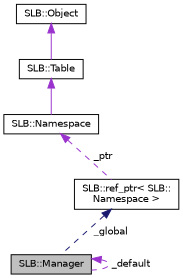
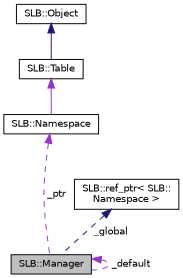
edge "SLB::Table" -> "SLB::Object": color darkorchid3 -> midnightblue
edge "SLB::ref_ptr< SLB:: Namespace >" -> "SLB::Namespace": now "SLB::Manager" -> "SLB::Namespace"
